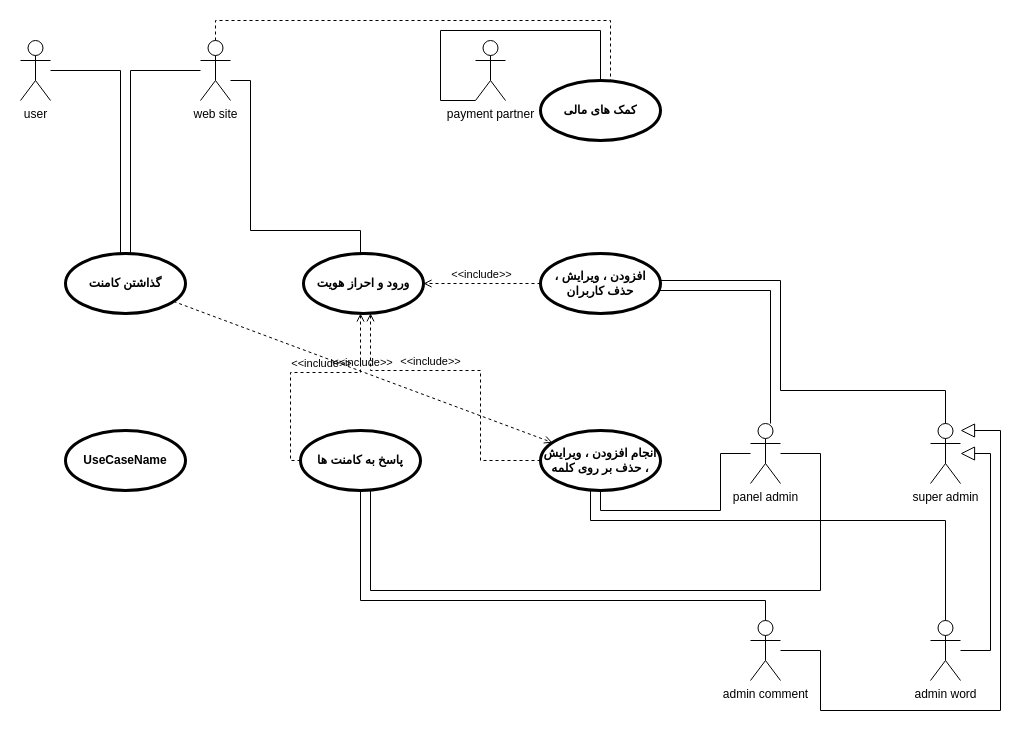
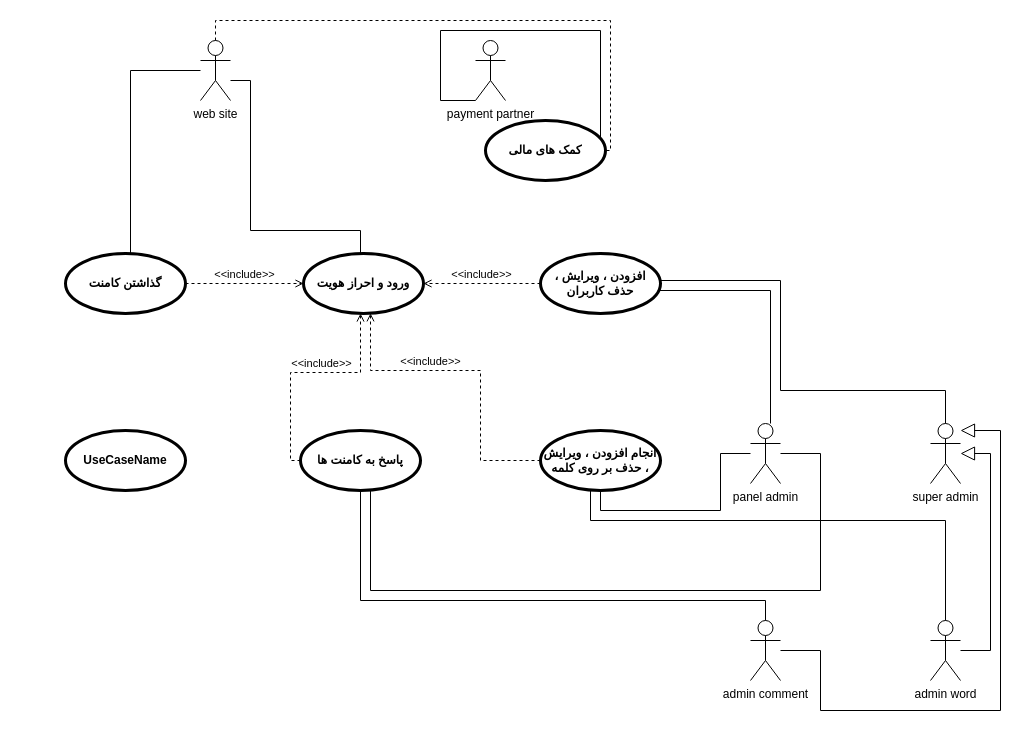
node "user": removed
node "کمک های مالی": moved (601, 111) -> (546, 151)
edge "user" -- "گذاشتن کامنت": removed
edge "گذاشتن کامنت" -> "انجام افزودن ، ویرایش ، حذف بر روی کلمه": now "گذاشتن کامنت" -> "ورود و احراز هویت"
